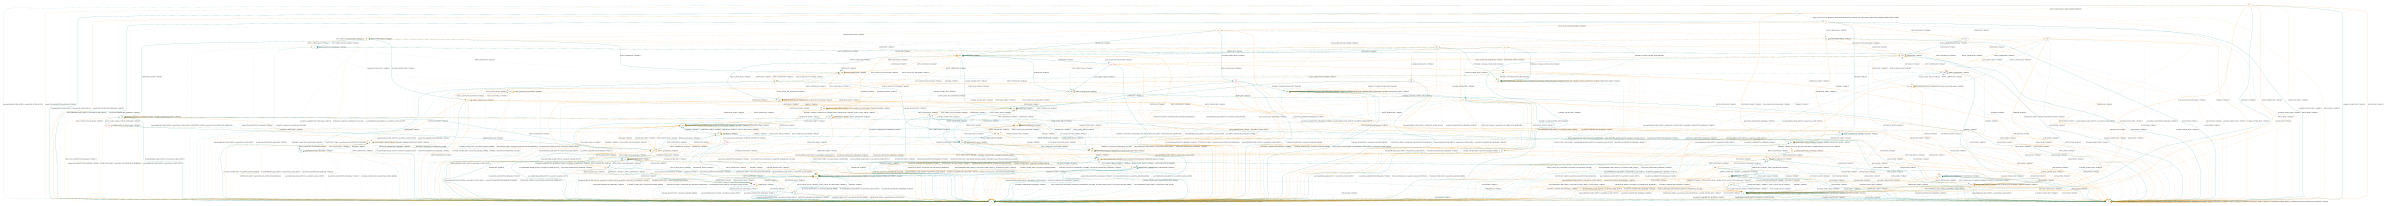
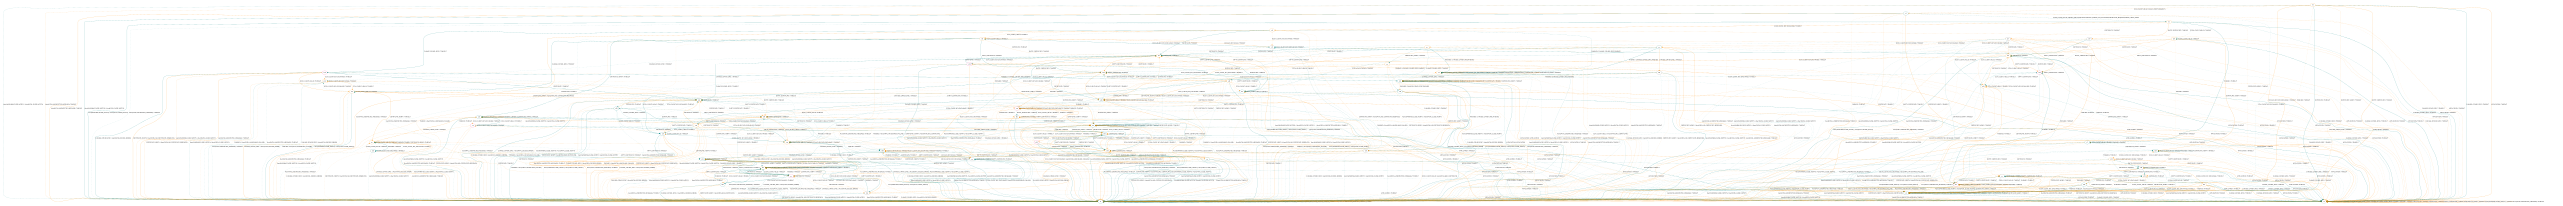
edge "s13" -> "s16": label "CERTIFICATE / TIMEOUT" -> "CERTIFICATE_VERIFY / Alert(FATAL,NO_CERTIFICATE_RESERVED)"
edge "s63" -> "s3": added, label "APPLICATION / TIMEOUT"
edge "s55" -> "s45": removed, label "CERTIFICATE / TIMEOUT"
edge "s50" -> "s40": now "s50" -> "s51"
